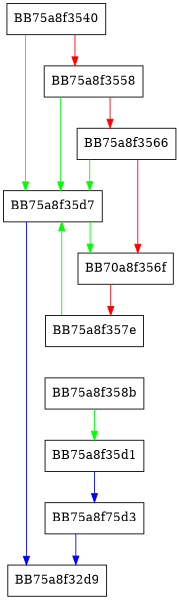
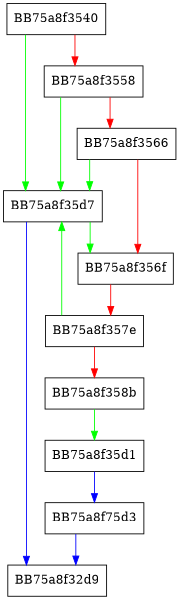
node "BB70a8f356f": label "BB70a8f356f" -> "BB75a8f356f"
edge "BB75a8f357e" -> "BB75a8f358b": added
